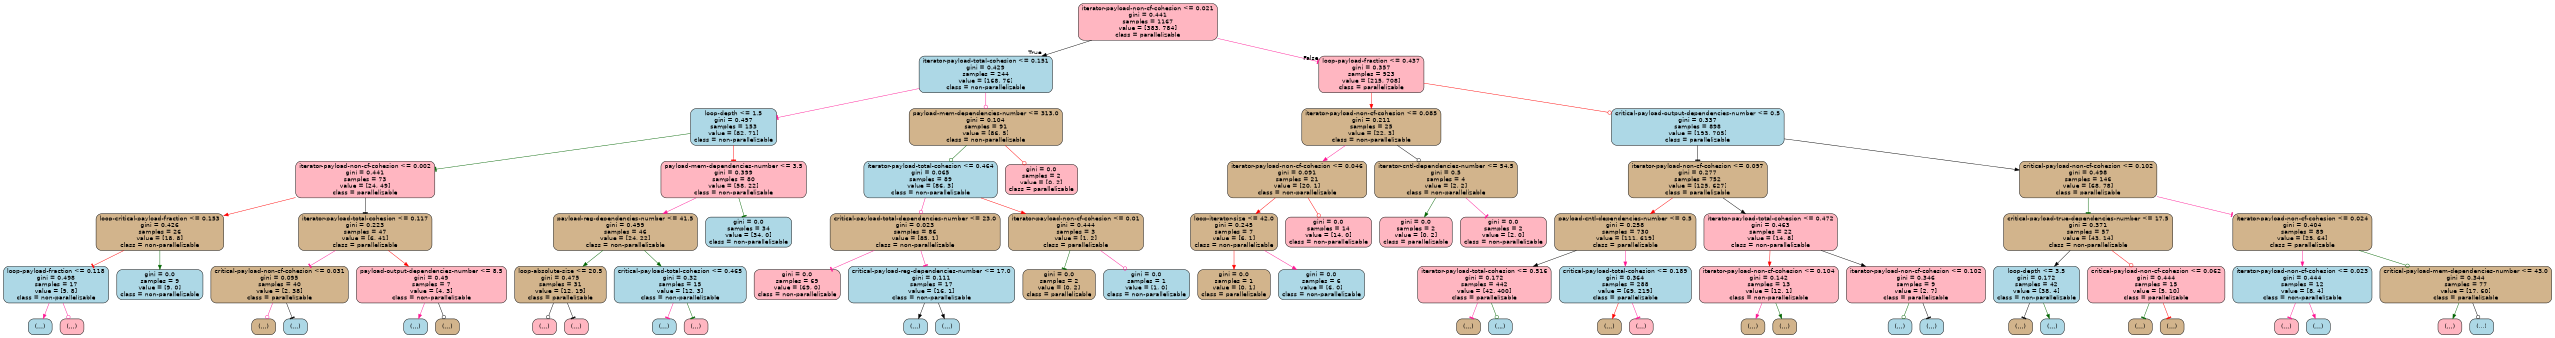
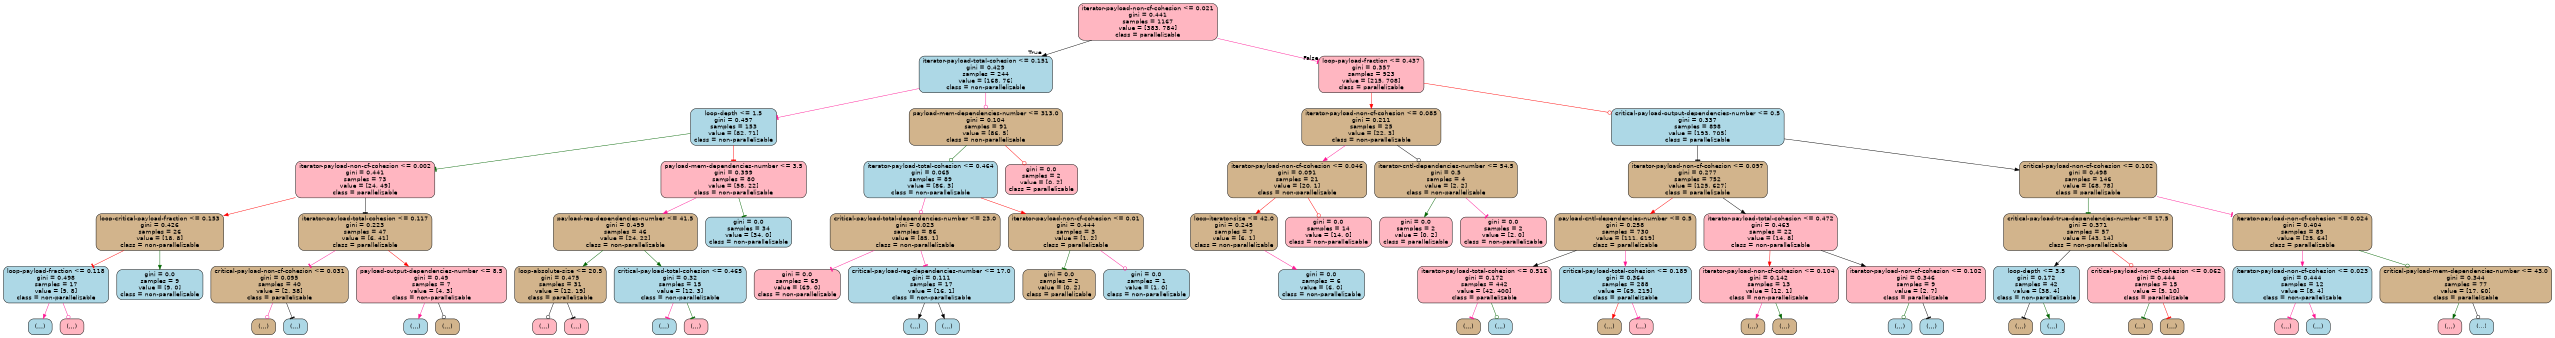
node "gini = 0.0 samples = 1 value = [0, 1] class = parallelizable": removed
